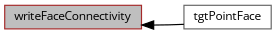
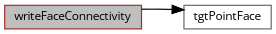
edge "tgtPointFace" -> "writeFaceConnectivity": reversed
